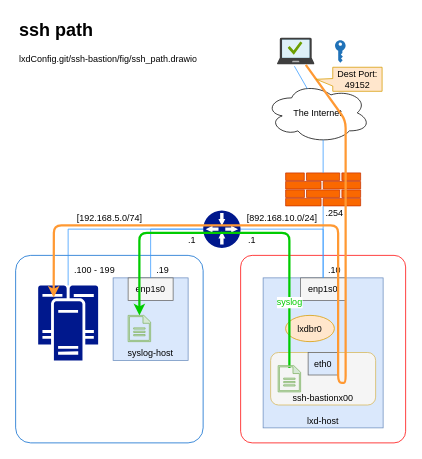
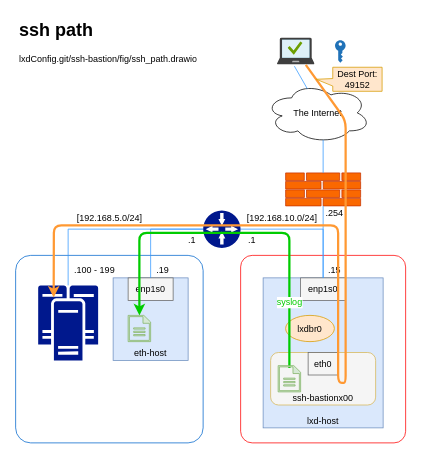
node "[192.168.5.0/74]": label "[192.168.5.0/74]" -> "[192.168.5.0/24]"
node "[892.168.10.0/24]": label "[892.168.10.0/24]" -> "[192.168.10.0/24]"
node ".10": label ".10" -> ".15"
node "syslog-host": label "syslog-host" -> "eth-host"
node "eth0": fillcolor #dae8fc -> #f5f5f5
